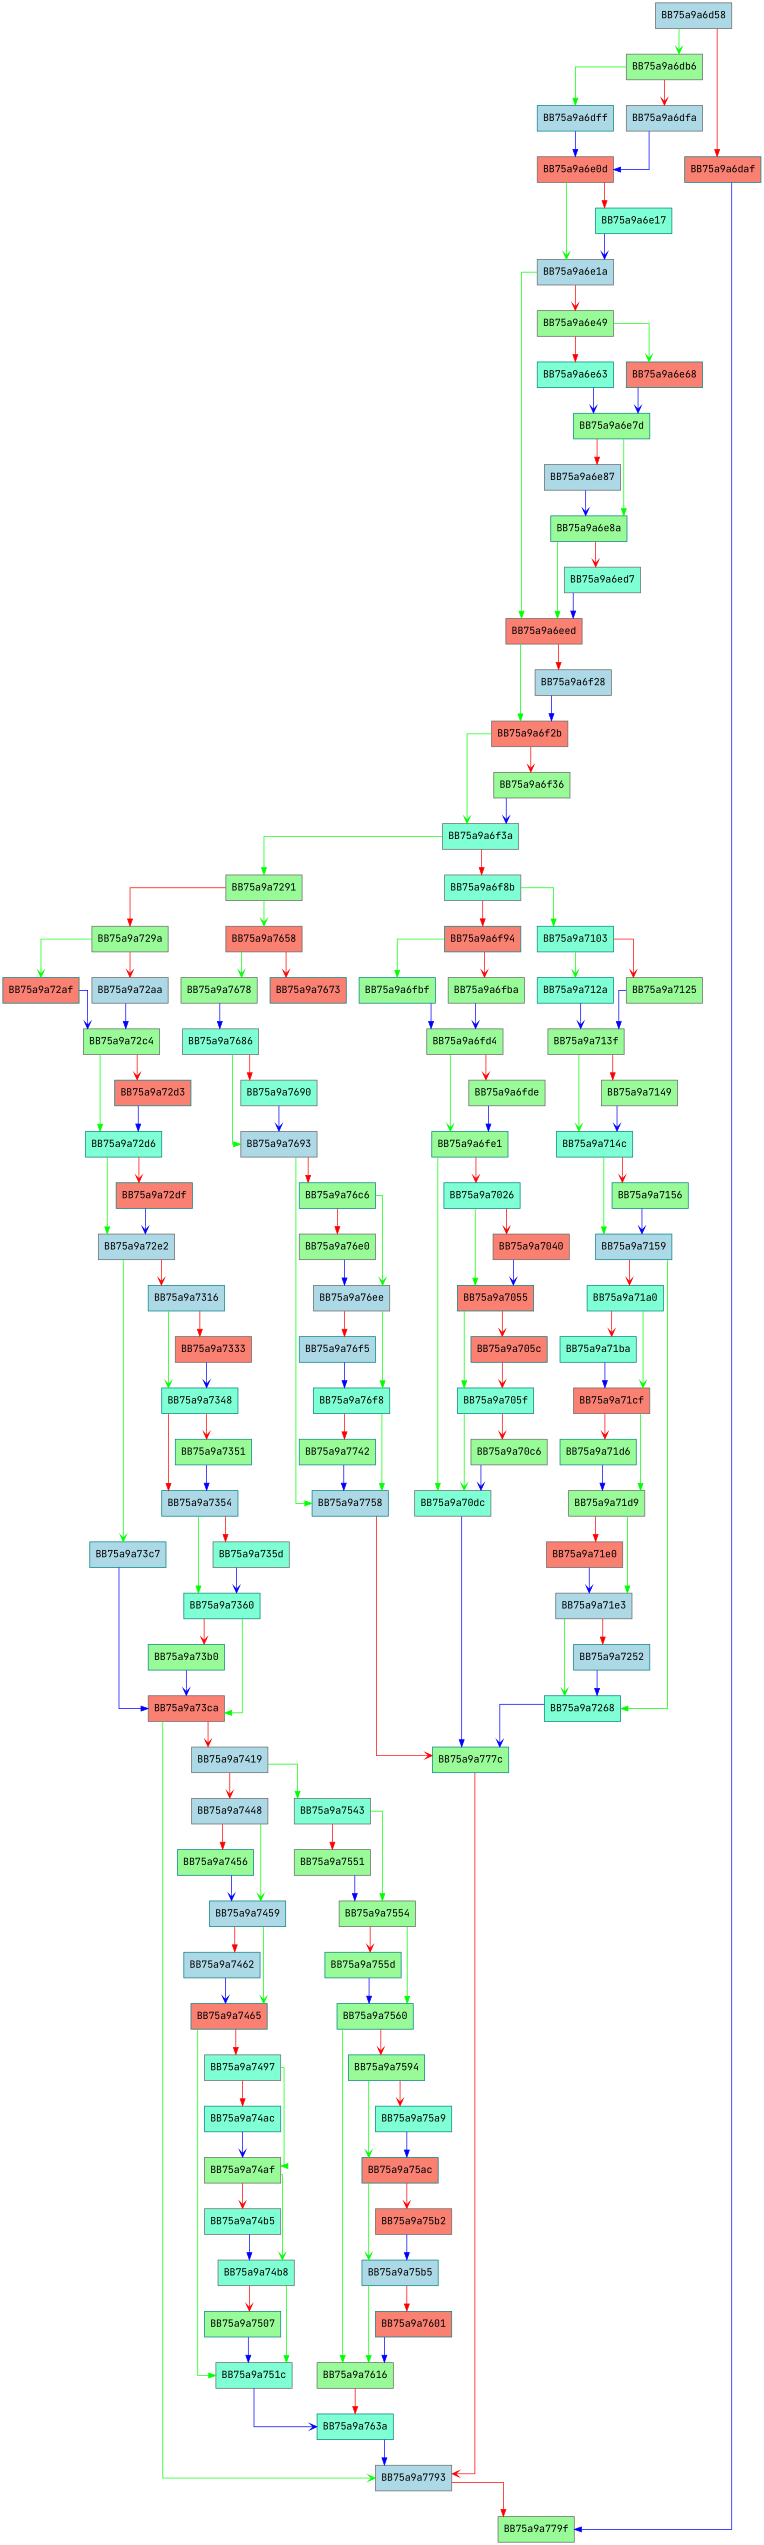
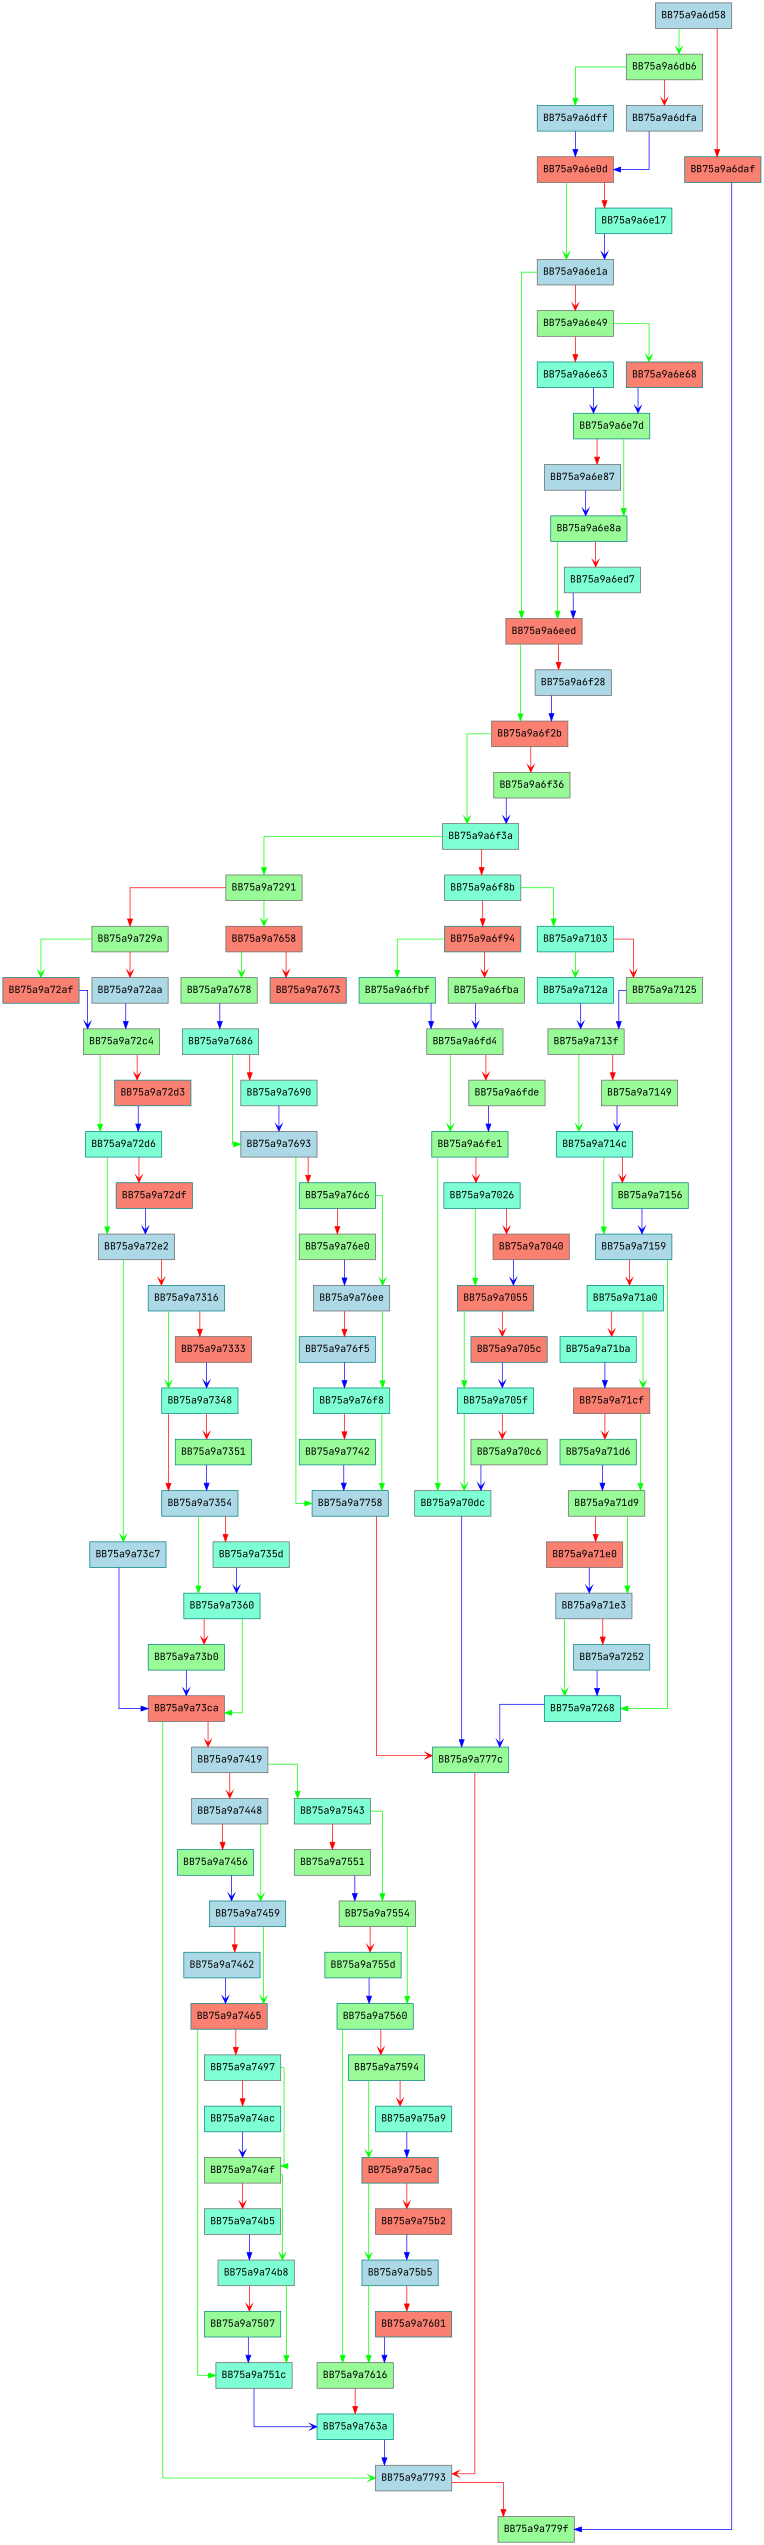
edge "BB75a9a705c" -> "BB75a9a705f": color red -> blue
